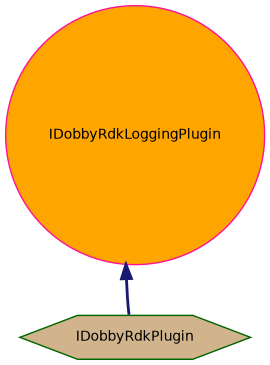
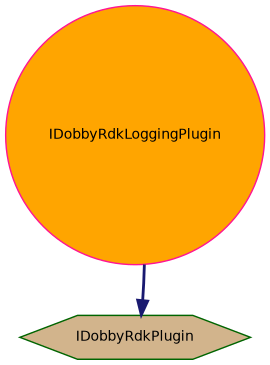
edge "IDobbyRdkPlugin" -> "IDobbyRdkLoggingPlugin": reversed
